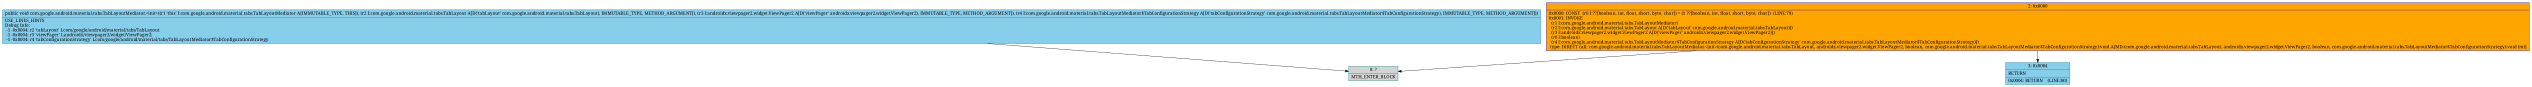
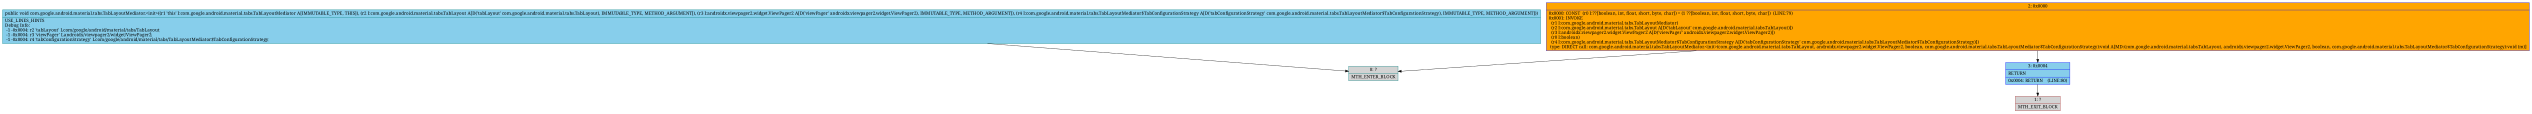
node "3: 0x0004": color teal -> blue
node "1: ?": added
